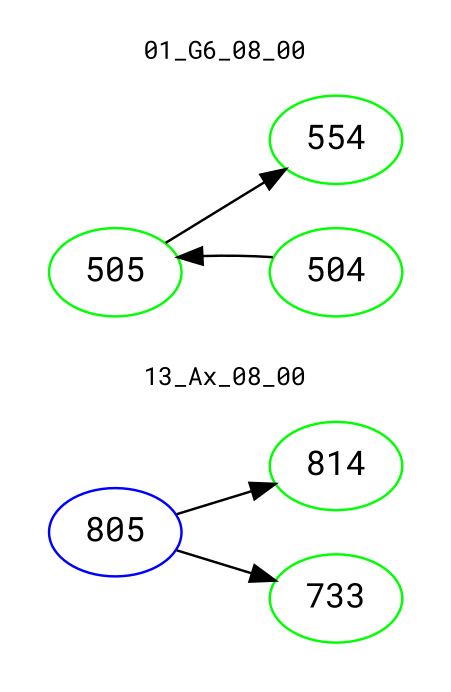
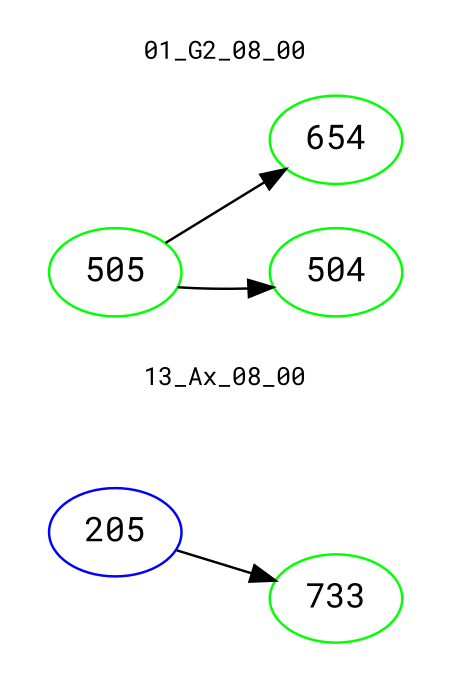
cluster "01_G6_08_00": label "01_G6_08_00" -> "01_G2_08_00"
node "554": label "554" -> "654"
edge "504" -> "505": reversed
node "814": removed
node "805": label "805" -> "205"
